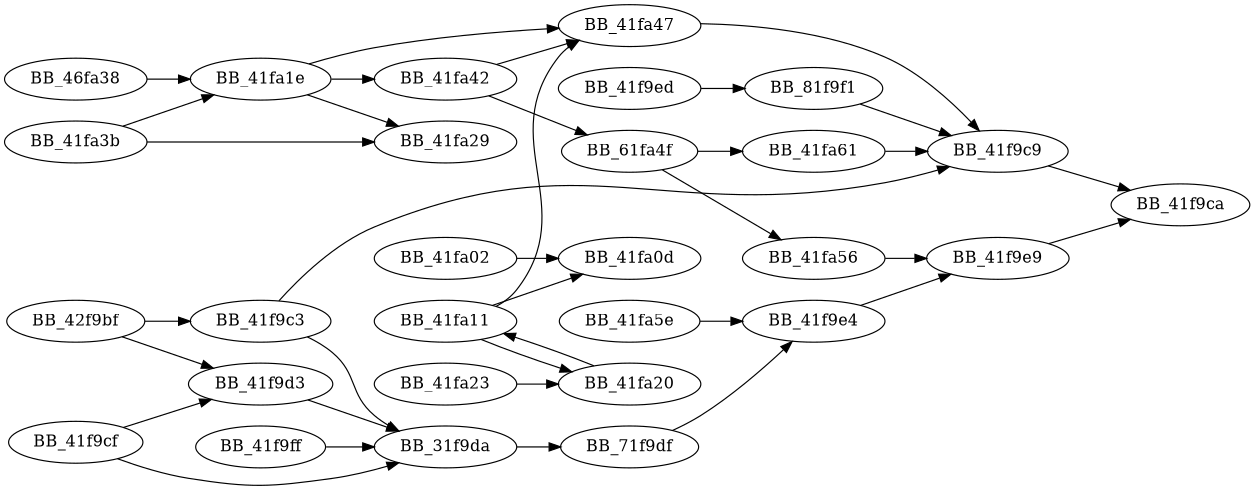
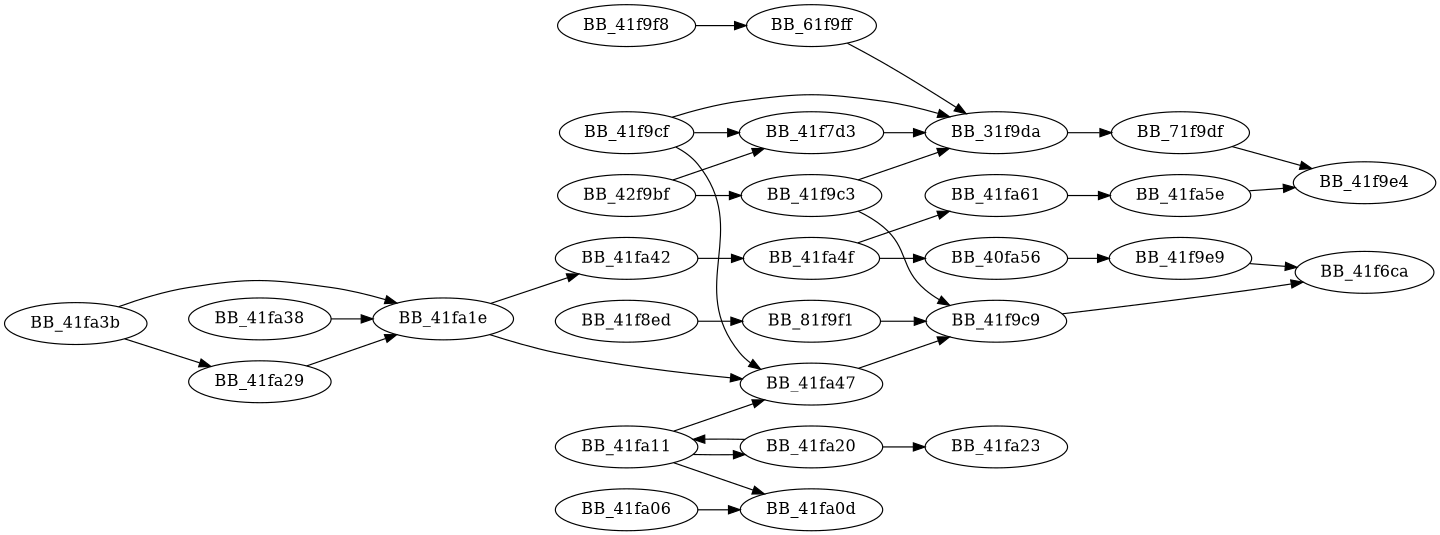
node "BB_41f9f8": added
edge "BB_41fa42" -> "BB_41fa47": now "BB_41f9cf" -> "BB_41fa47"
node "BB_46fa38": label "BB_46fa38" -> "BB_41fa38"
node "BB_41f9ed": label "BB_41f9ed" -> "BB_41f8ed"
edge "BB_41fa1e" -> "BB_41fa29": reversed
node "BB_61fa4f": label "BB_61fa4f" -> "BB_41fa4f"
edge "BB_41fa61" -> "BB_41f9c9": now "BB_41fa61" -> "BB_41fa5e"
node "BB_41f9ca": label "BB_41f9ca" -> "BB_41f6ca"
node "BB_41fa02": label "BB_41fa02" -> "BB_41fa06"
node "BB_41fa56": label "BB_41fa56" -> "BB_40fa56"
edge "BB_41f9e4" -> "BB_41f9e9": removed
node "BB_41f9d3": label "BB_41f9d3" -> "BB_41f7d3"
edge "BB_41fa23" -> "BB_41fa20": reversed
node "BB_41f9ff": label "BB_41f9ff" -> "BB_61f9ff"
